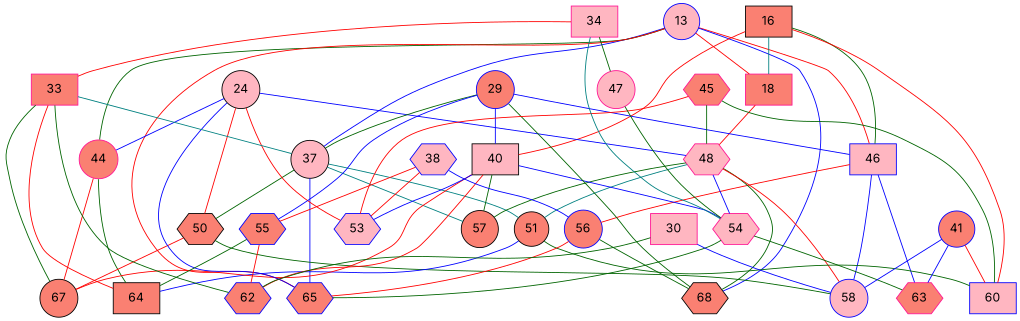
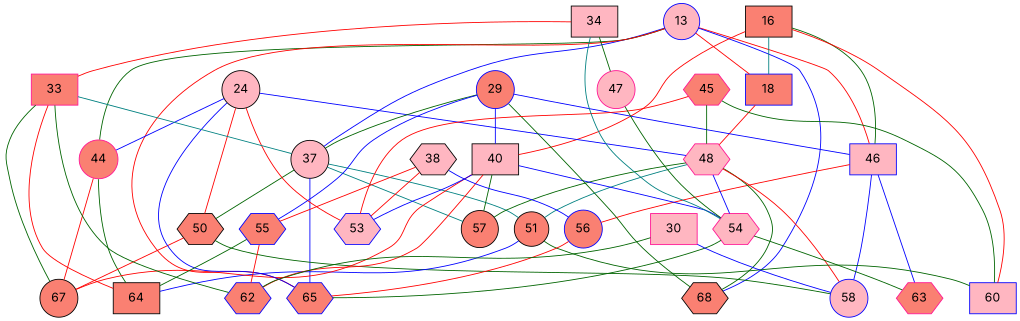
node "34": color deeppink -> black
node "18": color deeppink -> blue
node "38": color blue -> black
node "41": removed
edge "56" -- "68": removed
